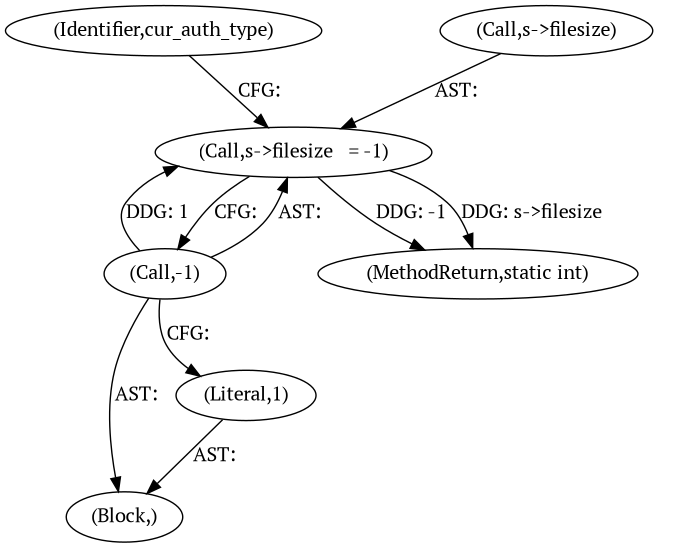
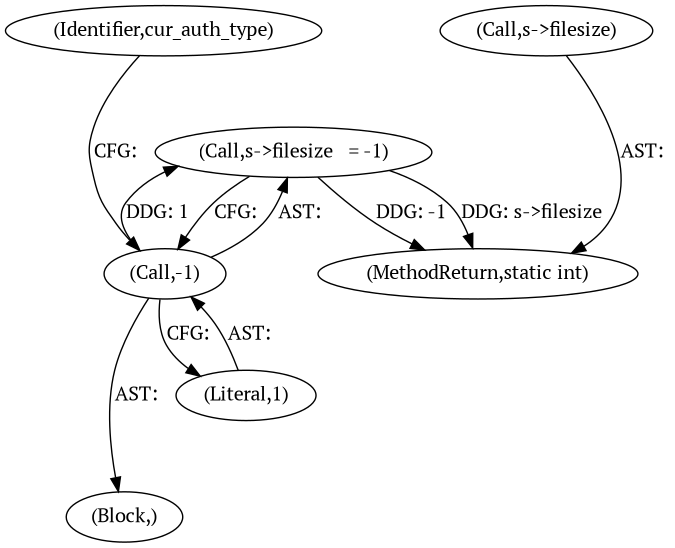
edge "(Identifier,cur_auth_type)" -> "(Call,s->filesize   = -1)": now "(Identifier,cur_auth_type)" -> "(Call,-1)"
edge "(Call,s->filesize)" -> "(Call,s->filesize   = -1)": now "(Call,s->filesize)" -> "(MethodReturn,static int)"
edge "(Literal,1)" -> "(Block,)": now "(Literal,1)" -> "(Call,-1)"
